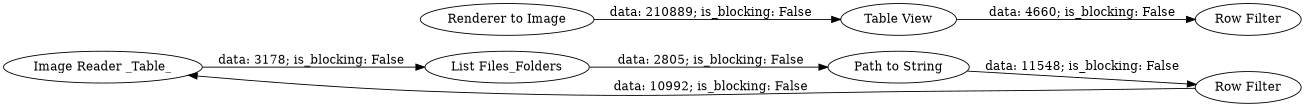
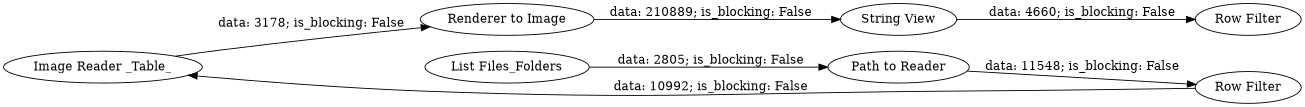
node "Table View": label "Table View" -> "String View"
edge "Image Reader _Table_" -> "List Files_Folders": now "Image Reader _Table_" -> "Renderer to Image"
node "Path to String": label "Path to String" -> "Path to Reader"
